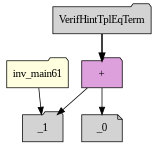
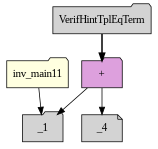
node "inv_main61": label "inv_main61" -> "inv_main11"
node "_0": label "_0" -> "_4"
